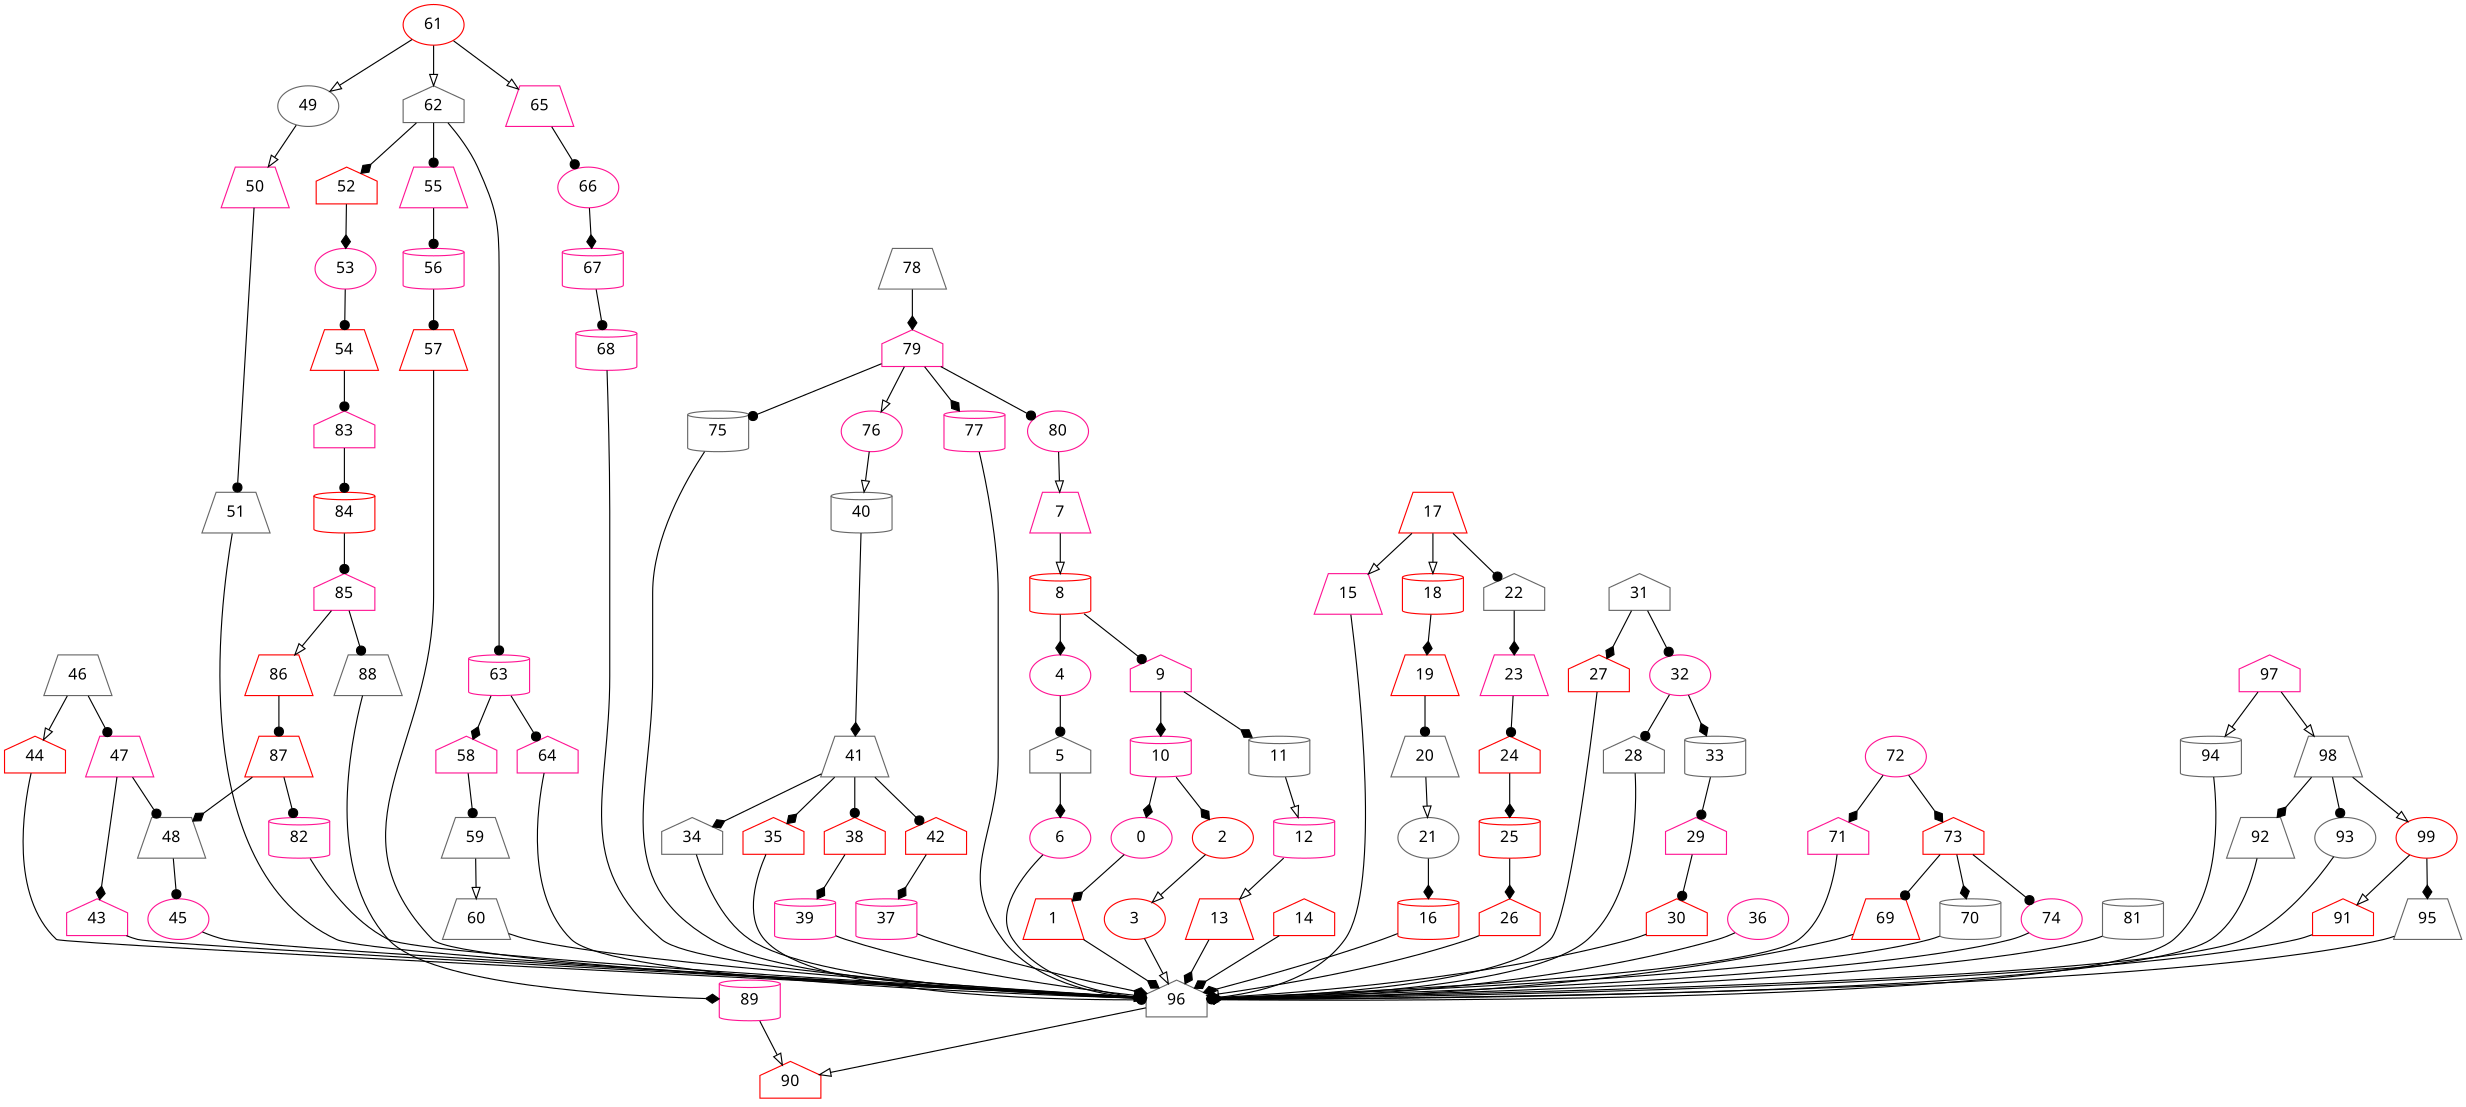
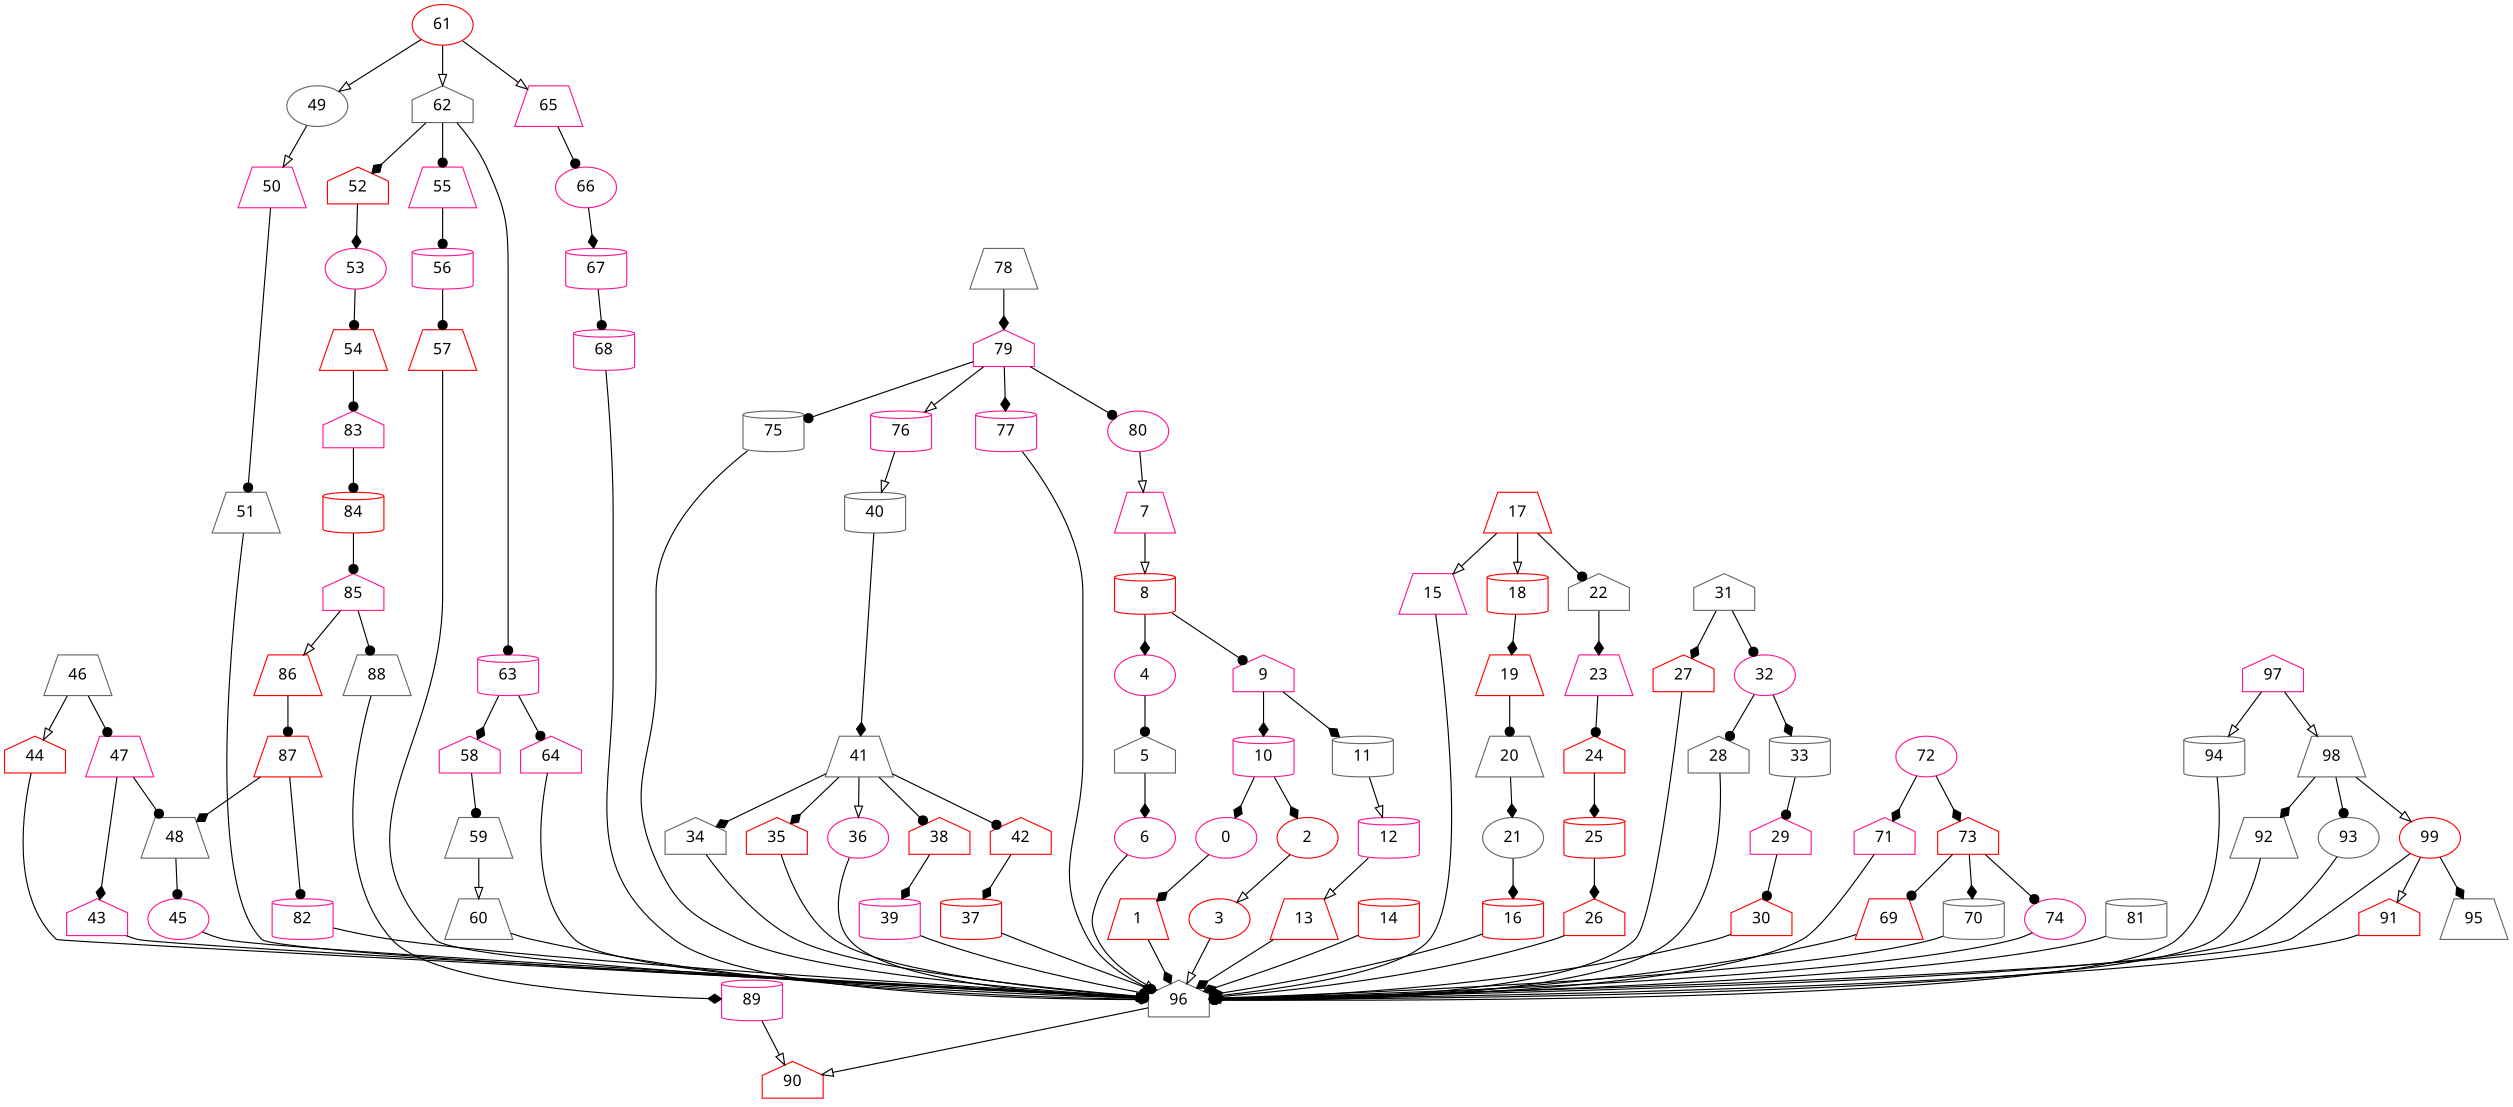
node "76": shape ellipse -> cylinder
edge "41" -> "36": added
edge "20" -> "21": arrowhead onormal -> diamond
node "37": color deeppink -> red
node "14": shape house -> cylinder
edge "95" -> "96": now "99" -> "96"
